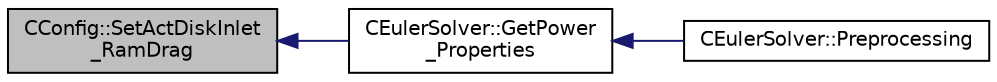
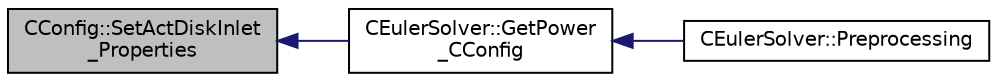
node "CConfig::SetActDiskInlet _RamDrag": label "CConfig::SetActDiskInlet _RamDrag" -> "CConfig::SetActDiskInlet _Properties"
node "CEulerSolver::GetPower _Properties": label "CEulerSolver::GetPower _Properties" -> "CEulerSolver::GetPower _CConfig"
